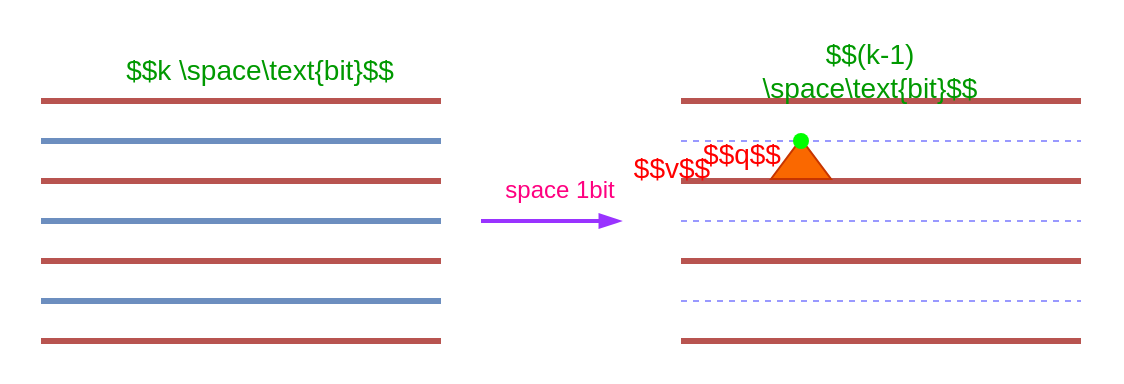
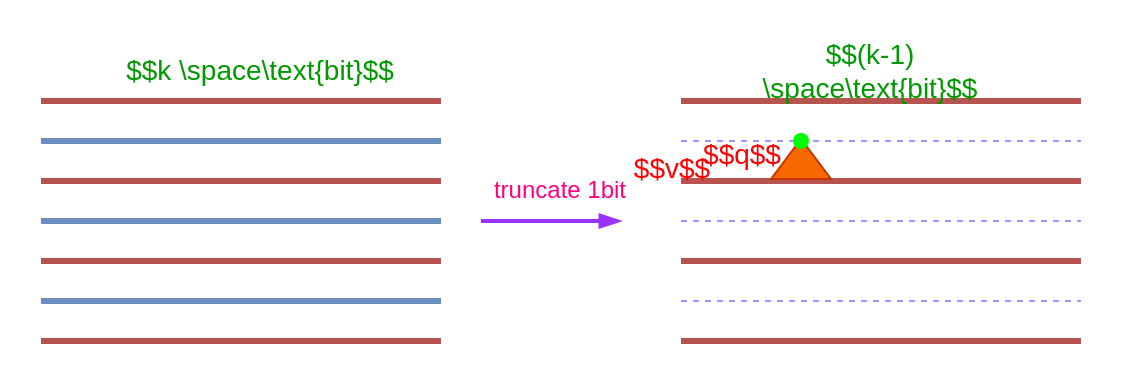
node "space 1bit": label "space 1bit" -> "truncate 1bit"
